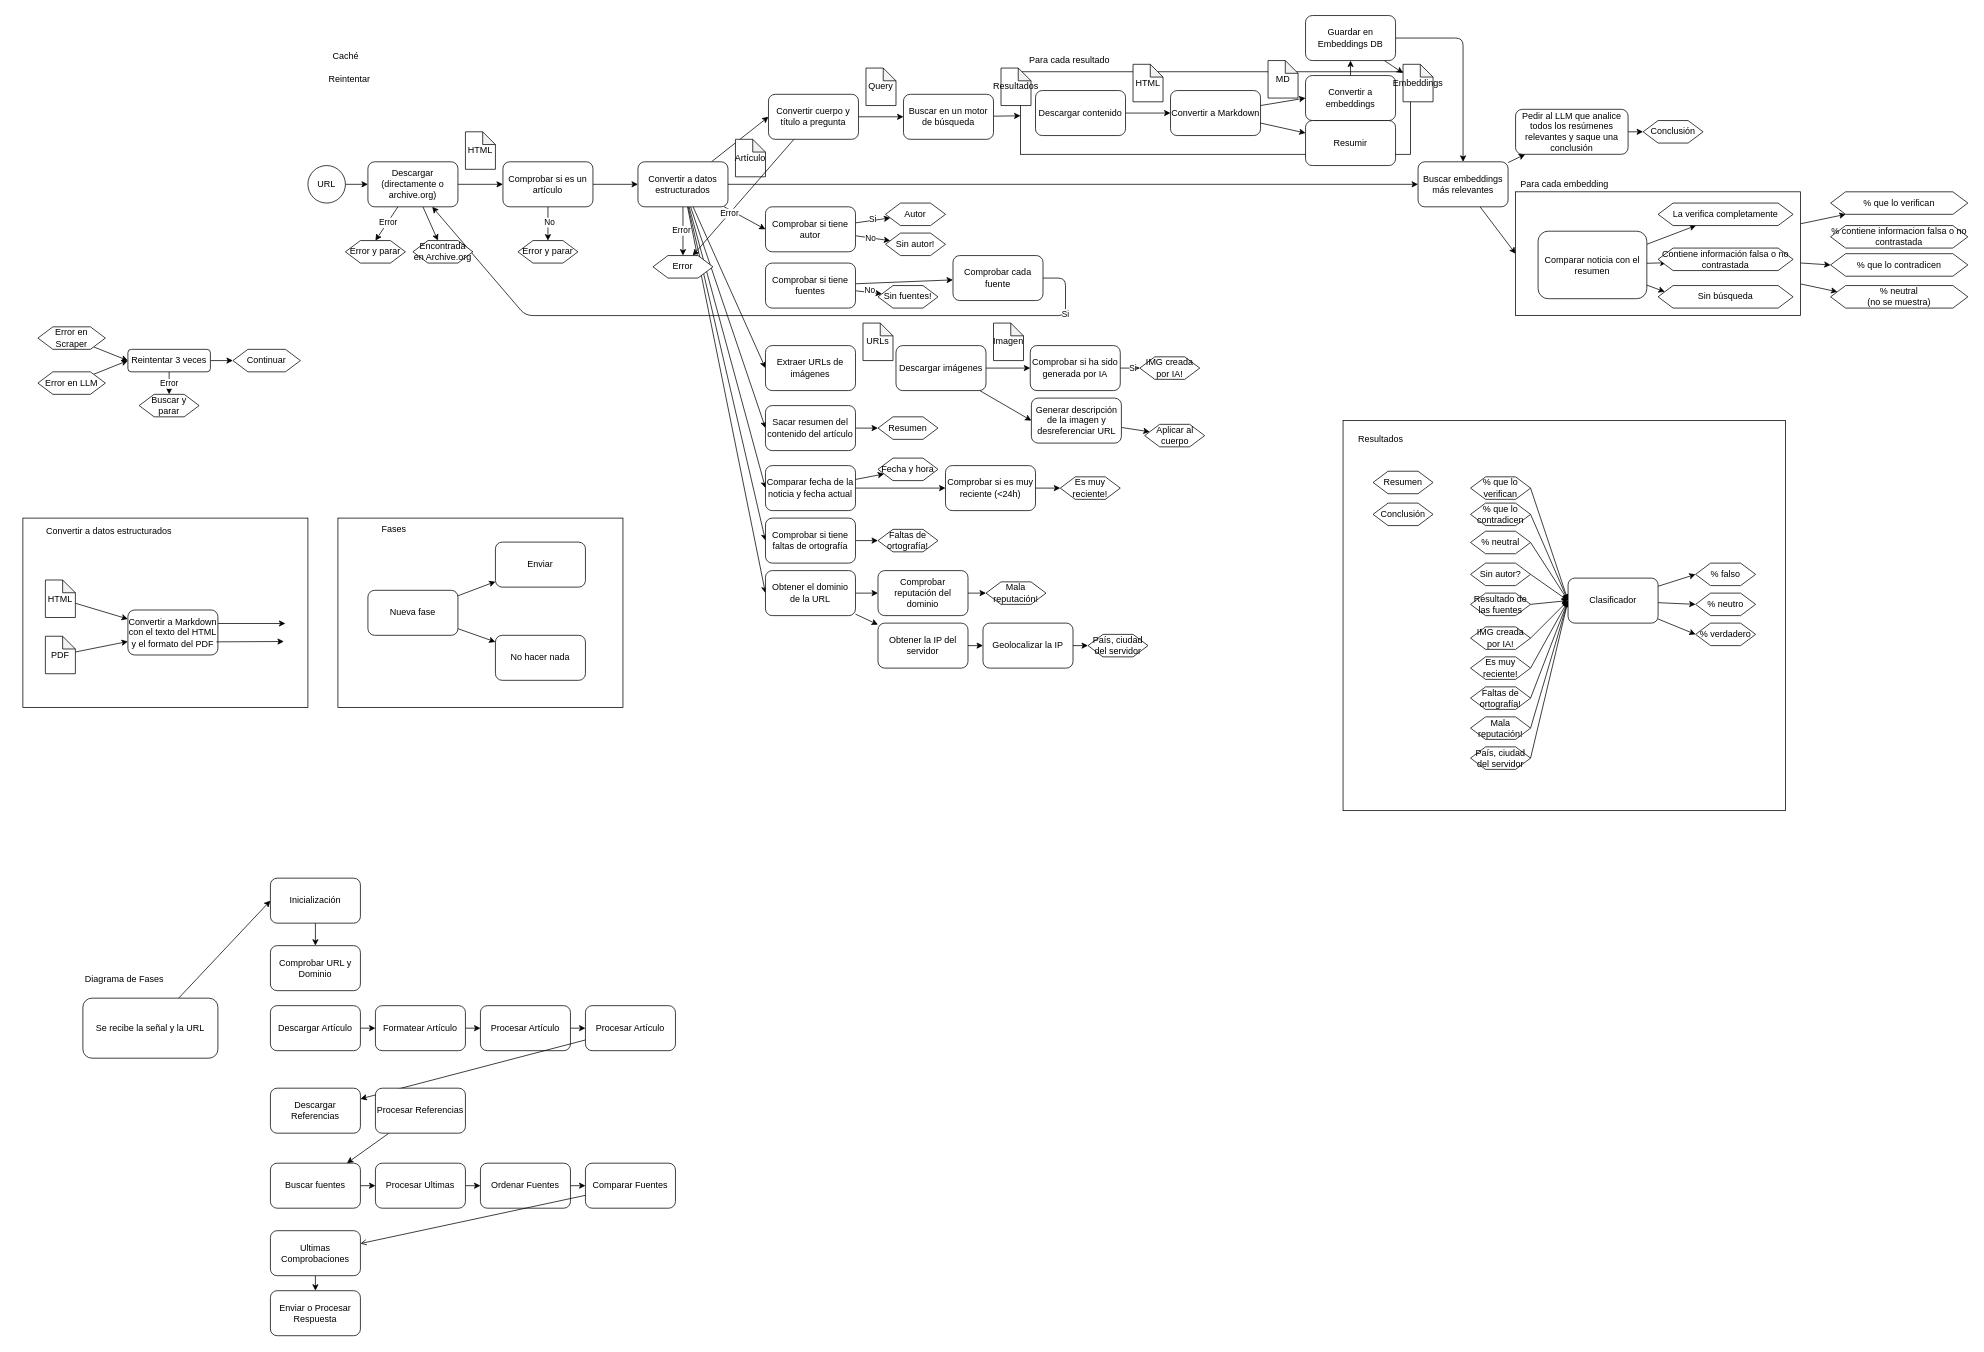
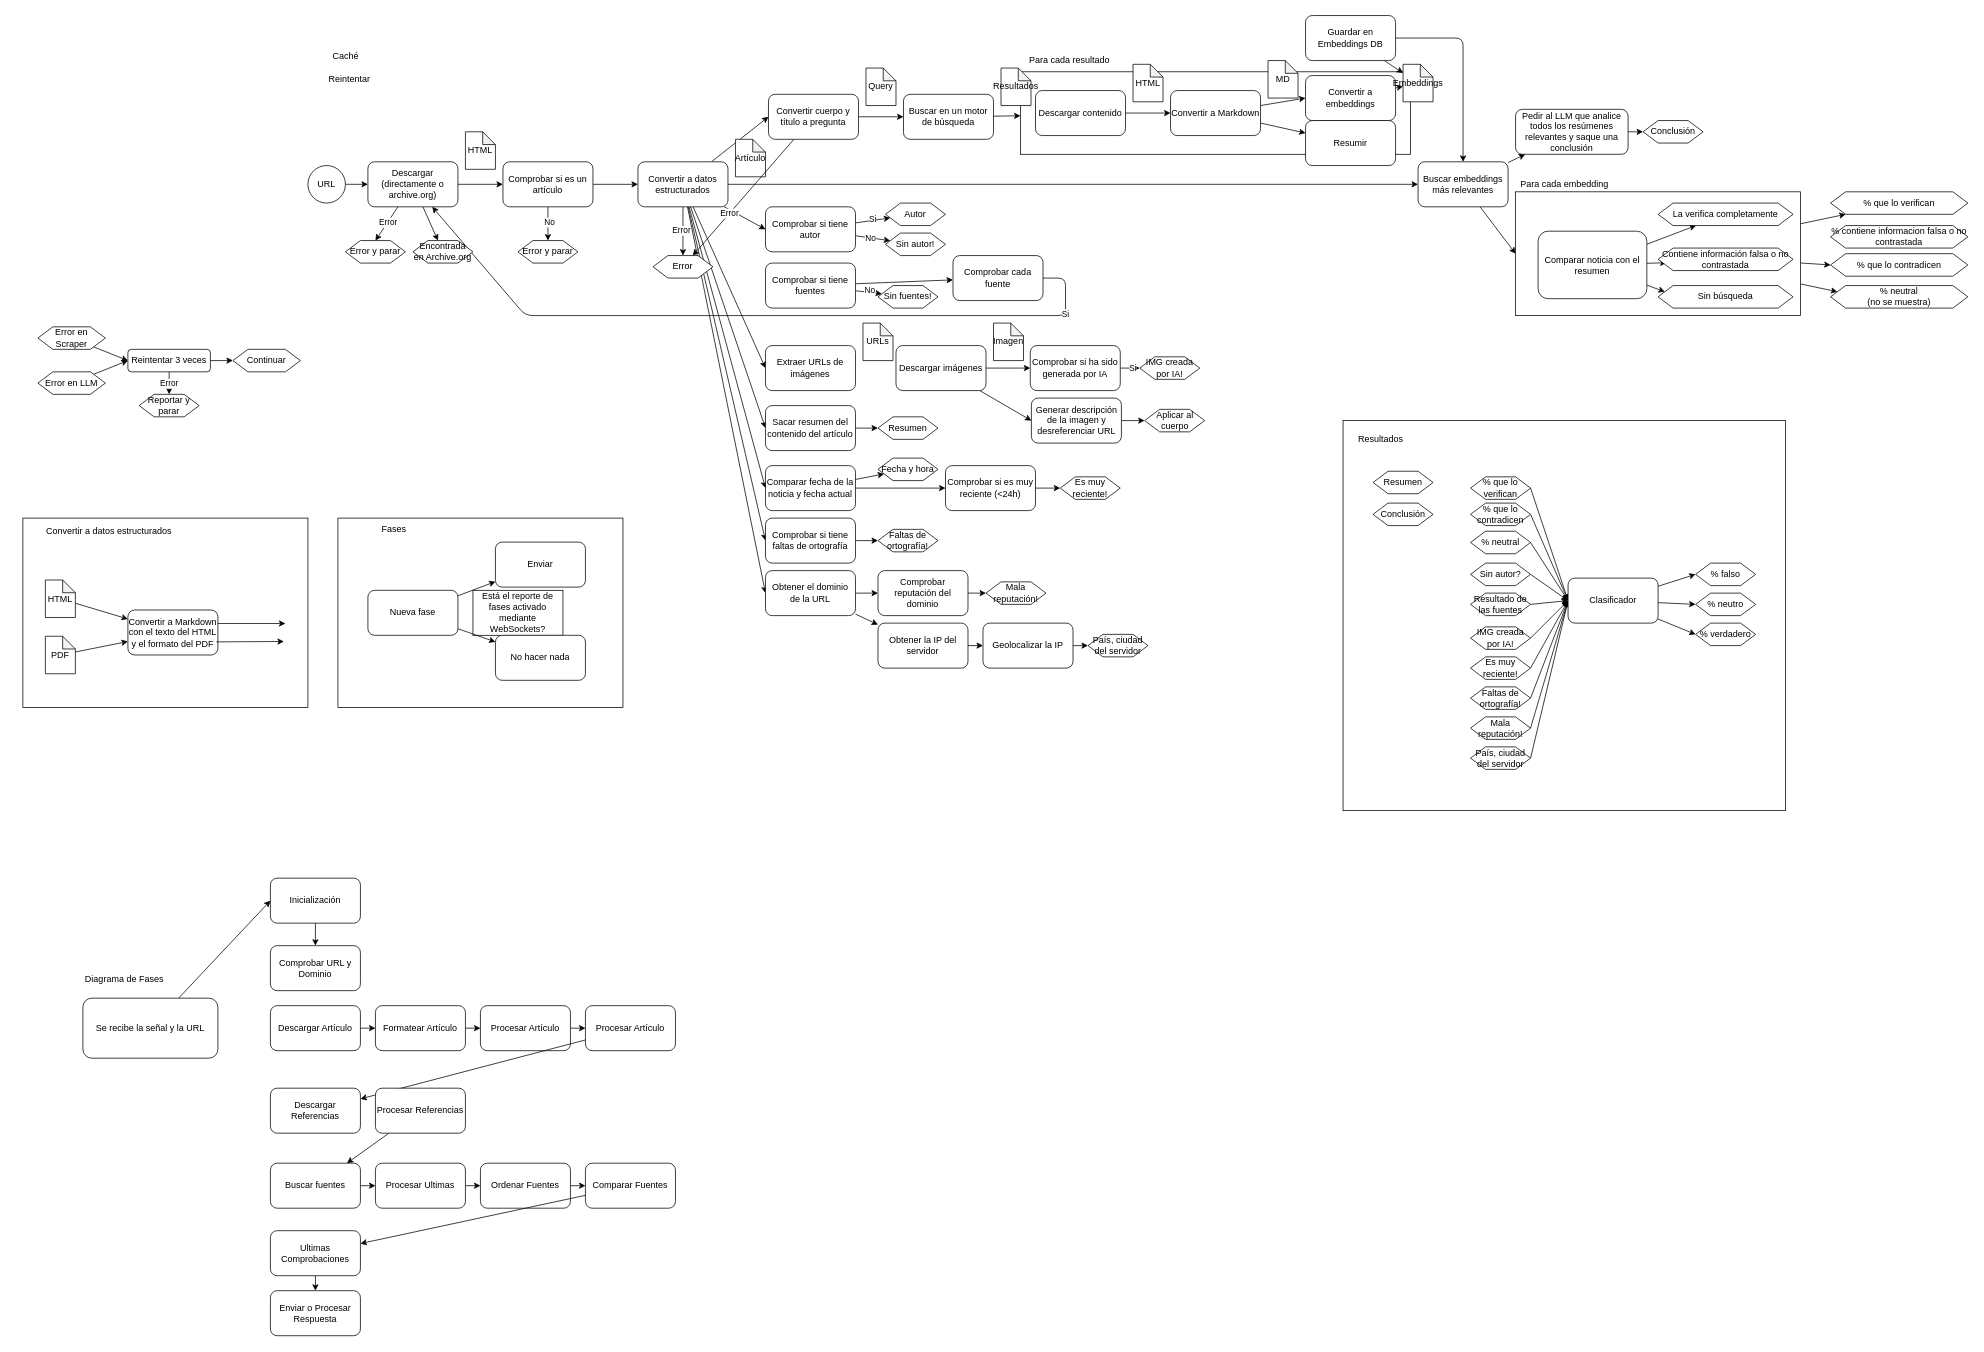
edge "Convertir a embeddings" -> "Guardar en Embeddings DB": now "Convertir a embeddings" -> "Embeddings"
node "Buscar y parar": label "Buscar y parar" -> "Reportar y parar"
node "Aplicar al cuerpo": moved (1175, 435) -> (1175, 420)
node "Está el reporte de fases activado mediante WebSockets?": added
edge "Comparar Fuentes" -> "Ultimas Comprobaciones": arrowhead open -> classic
